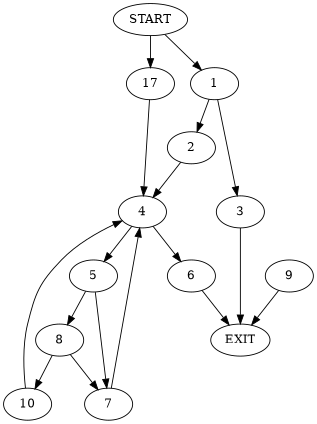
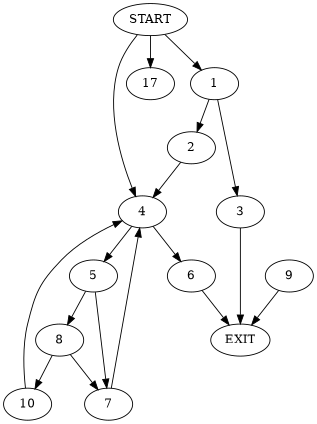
edge "17" -> "4": now "START" -> "4"
